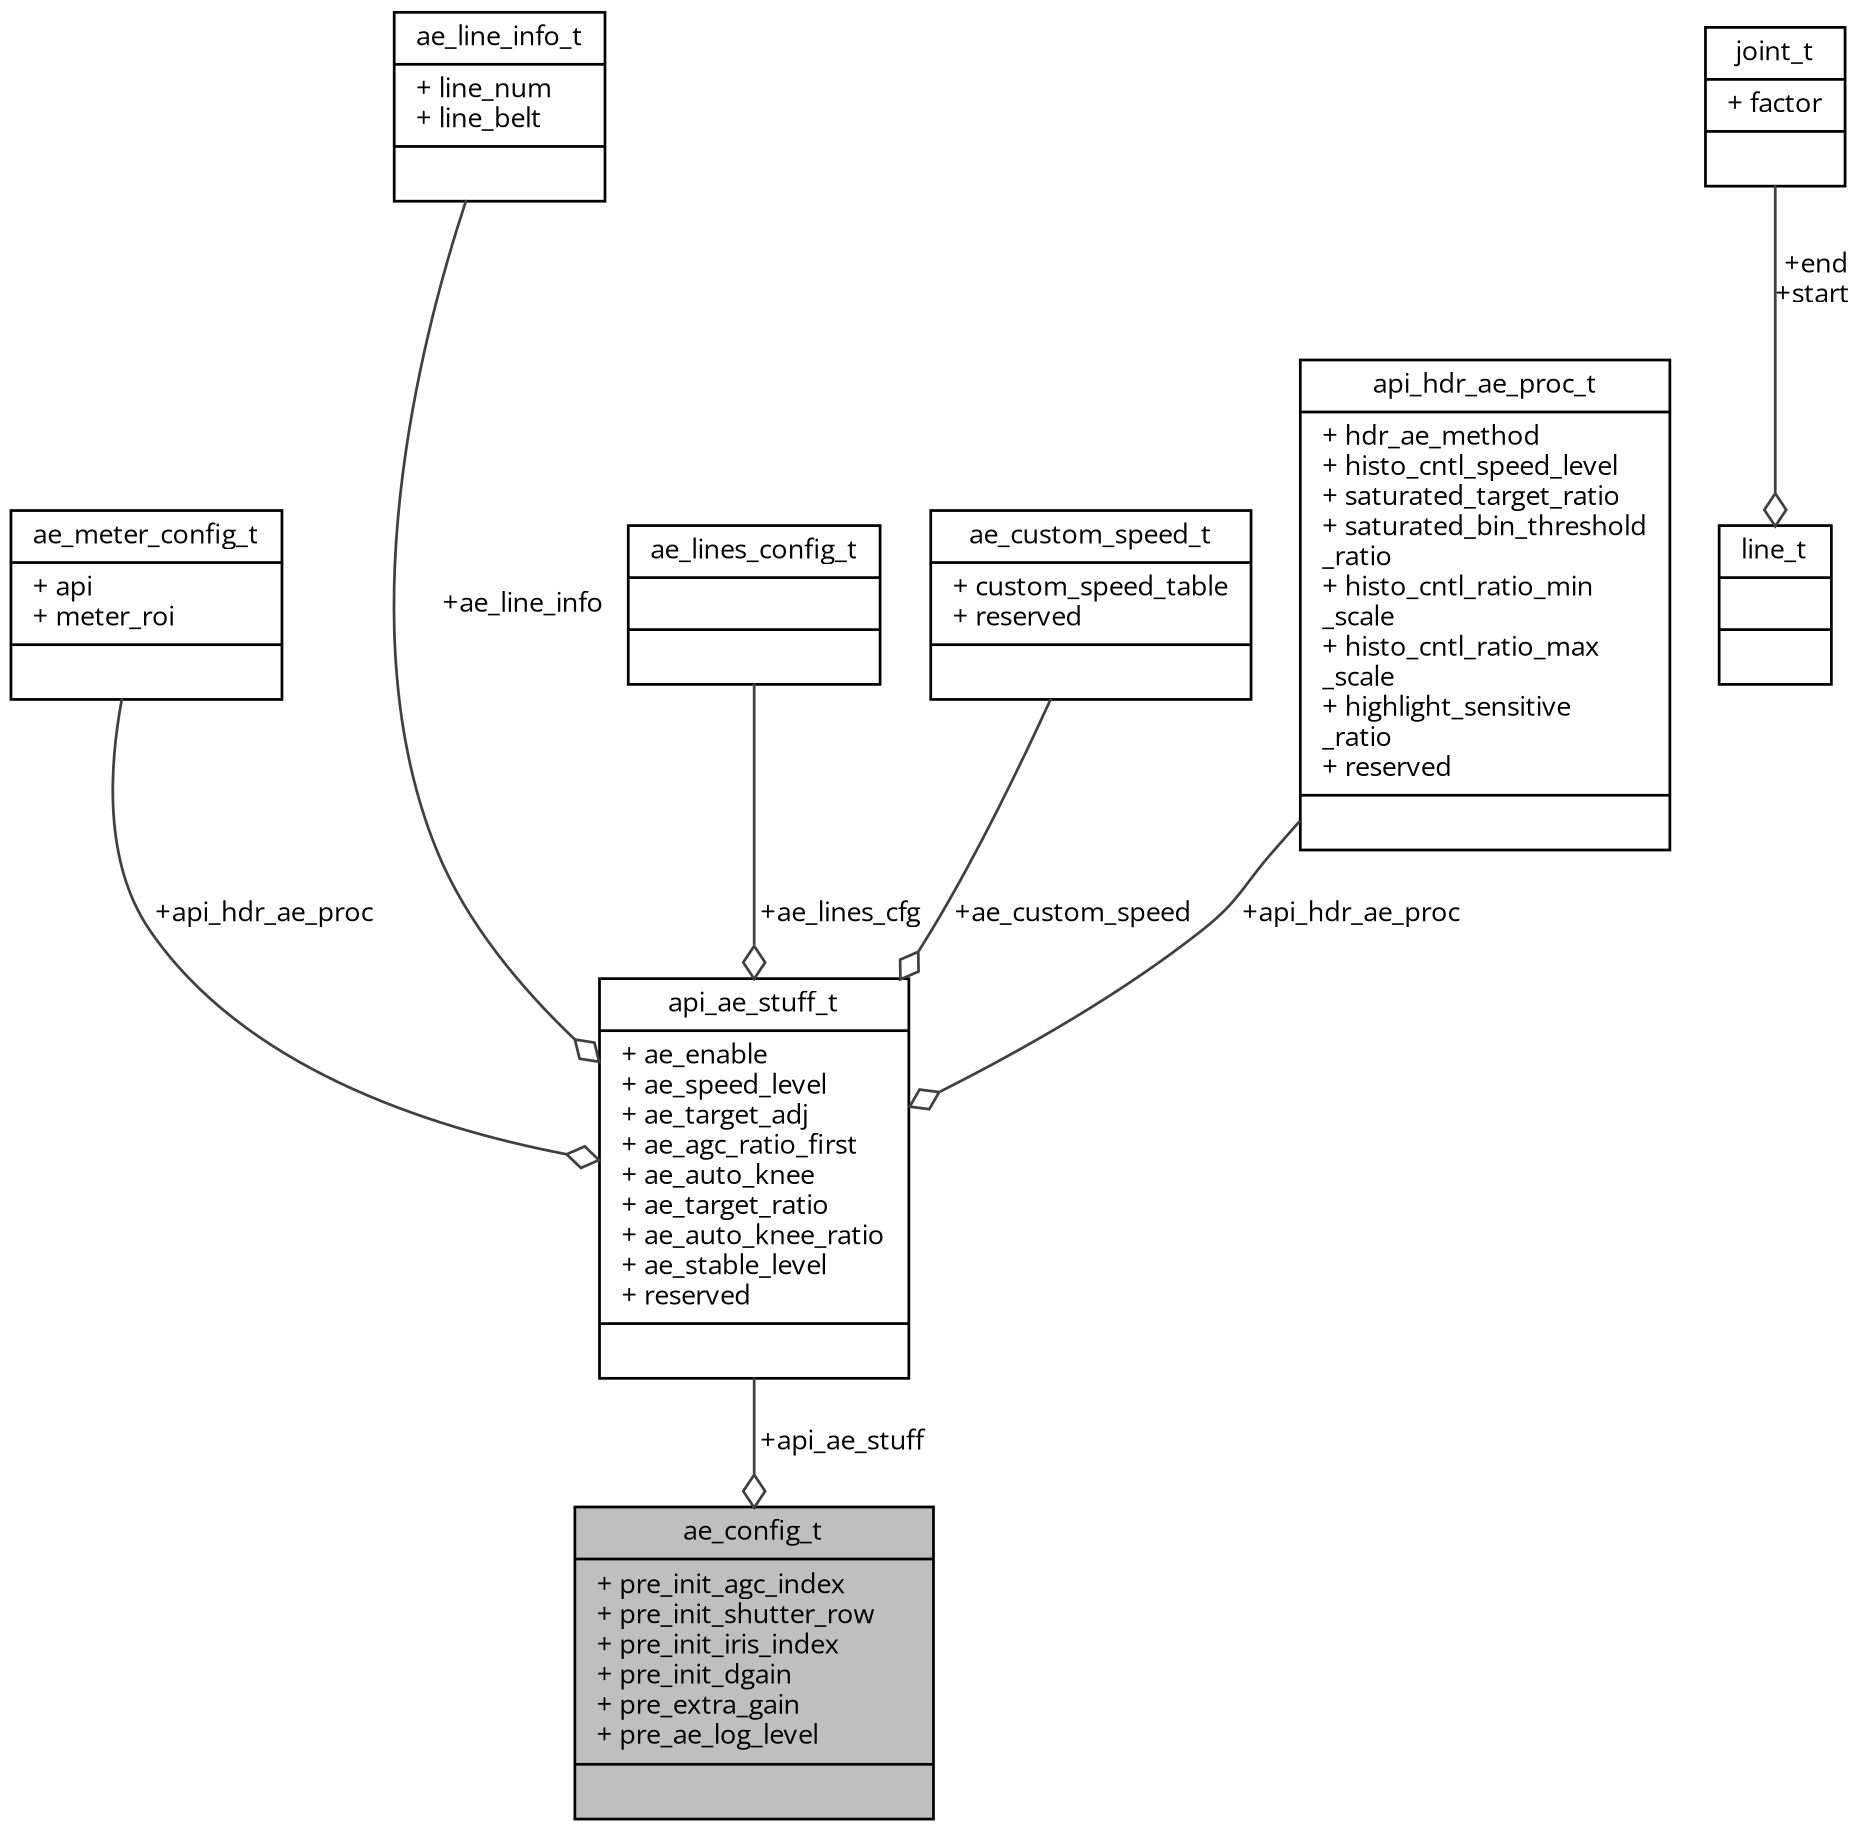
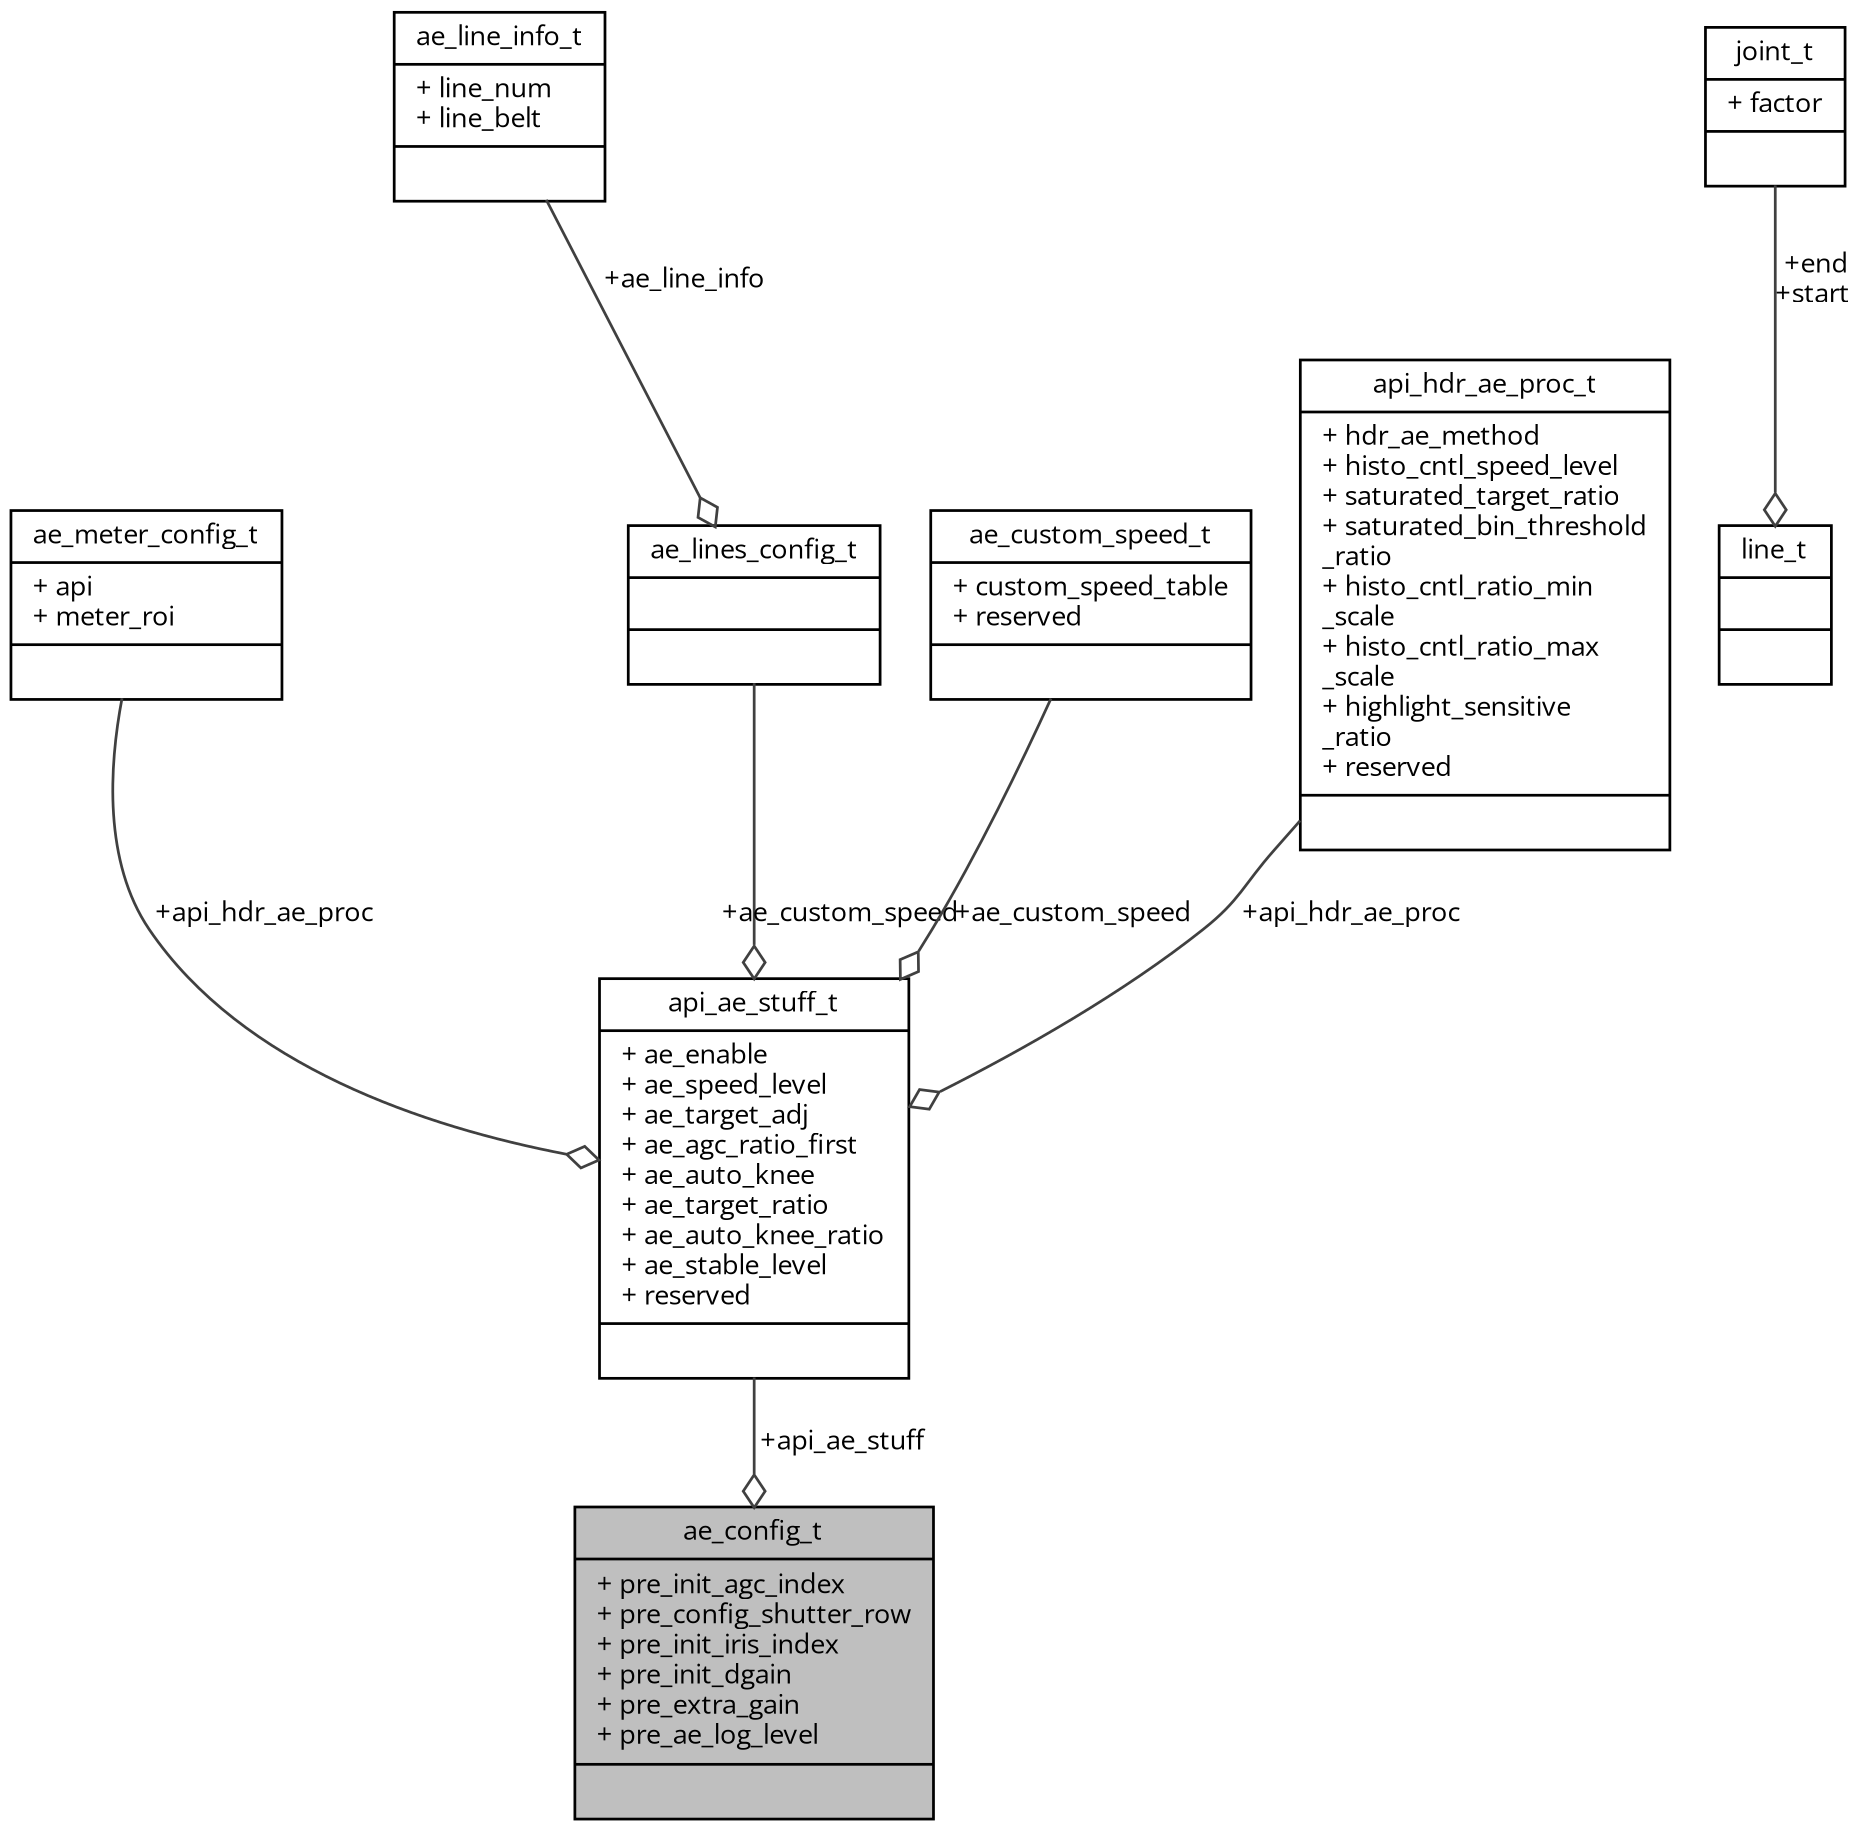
edge "ae_line_info_t" -> "api_ae_stuff_t": now "ae_line_info_t" -> "ae_lines_config_t"
edge "ae_lines_config_t" -> "api_ae_stuff_t": label " +ae_lines_cfg" -> " +ae_custom_speed"
node "ae_config_t": text "+ pre_init_shutter_row" -> "+ pre_config_shutter_row"
